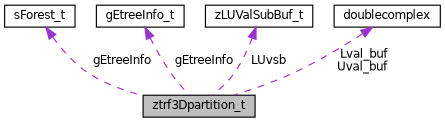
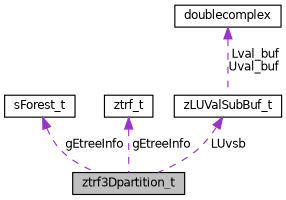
node "gEtreeInfo_t": label "gEtreeInfo_t" -> "ztrf_t"
edge "ztrf3Dpartition_t" -> "doublecomplex": now "zLUValSubBuf_t" -> "doublecomplex"
